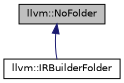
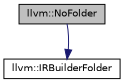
edge "llvm::IRBuilderFolder" -> "llvm::NoFolder": reversed
